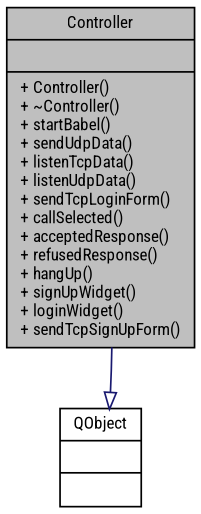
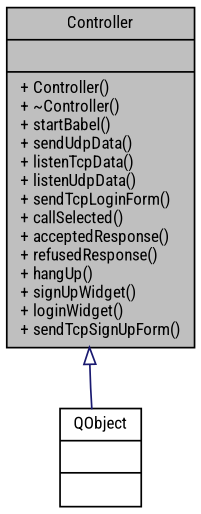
edge "Controller" -> "QObject": reversed
